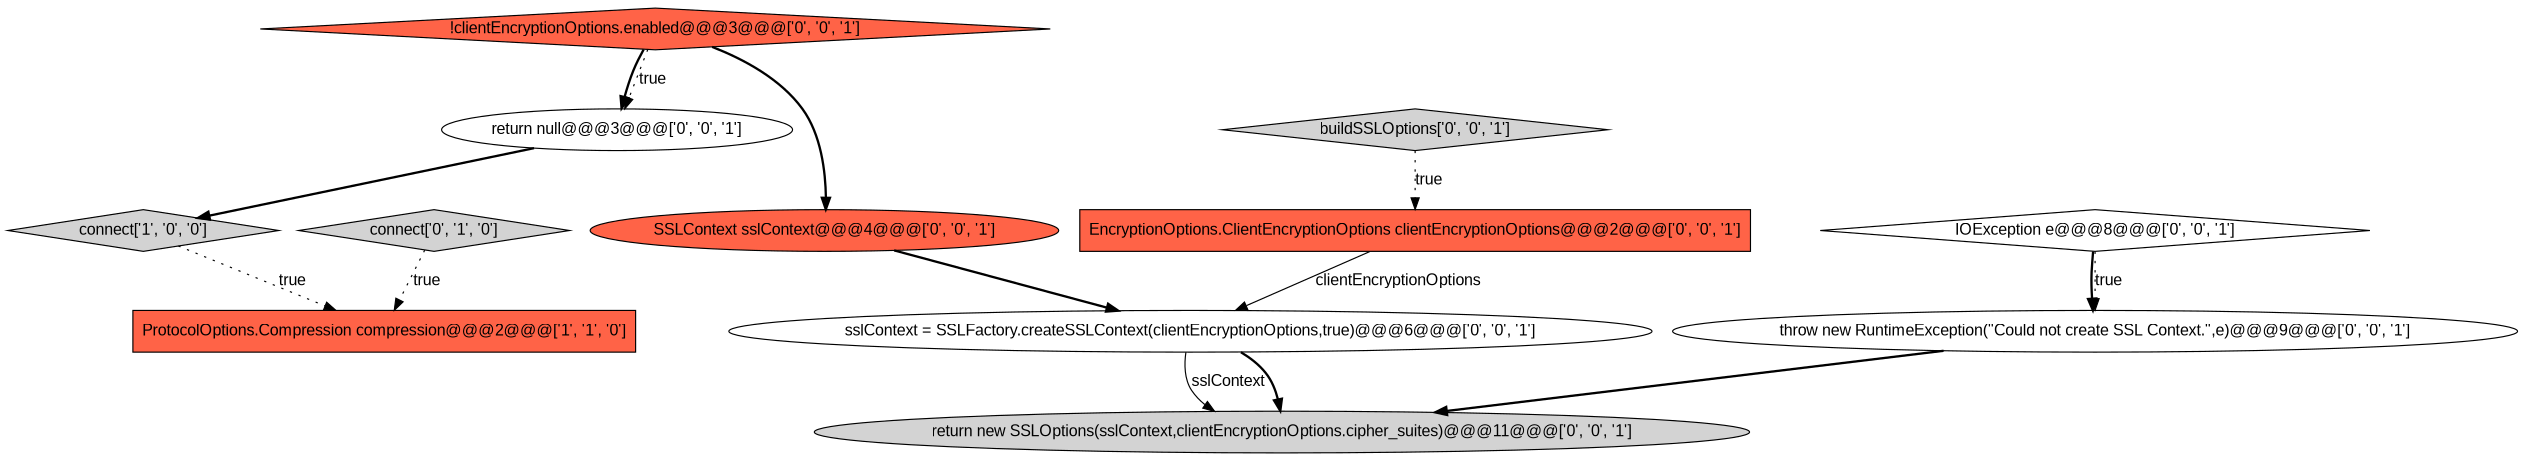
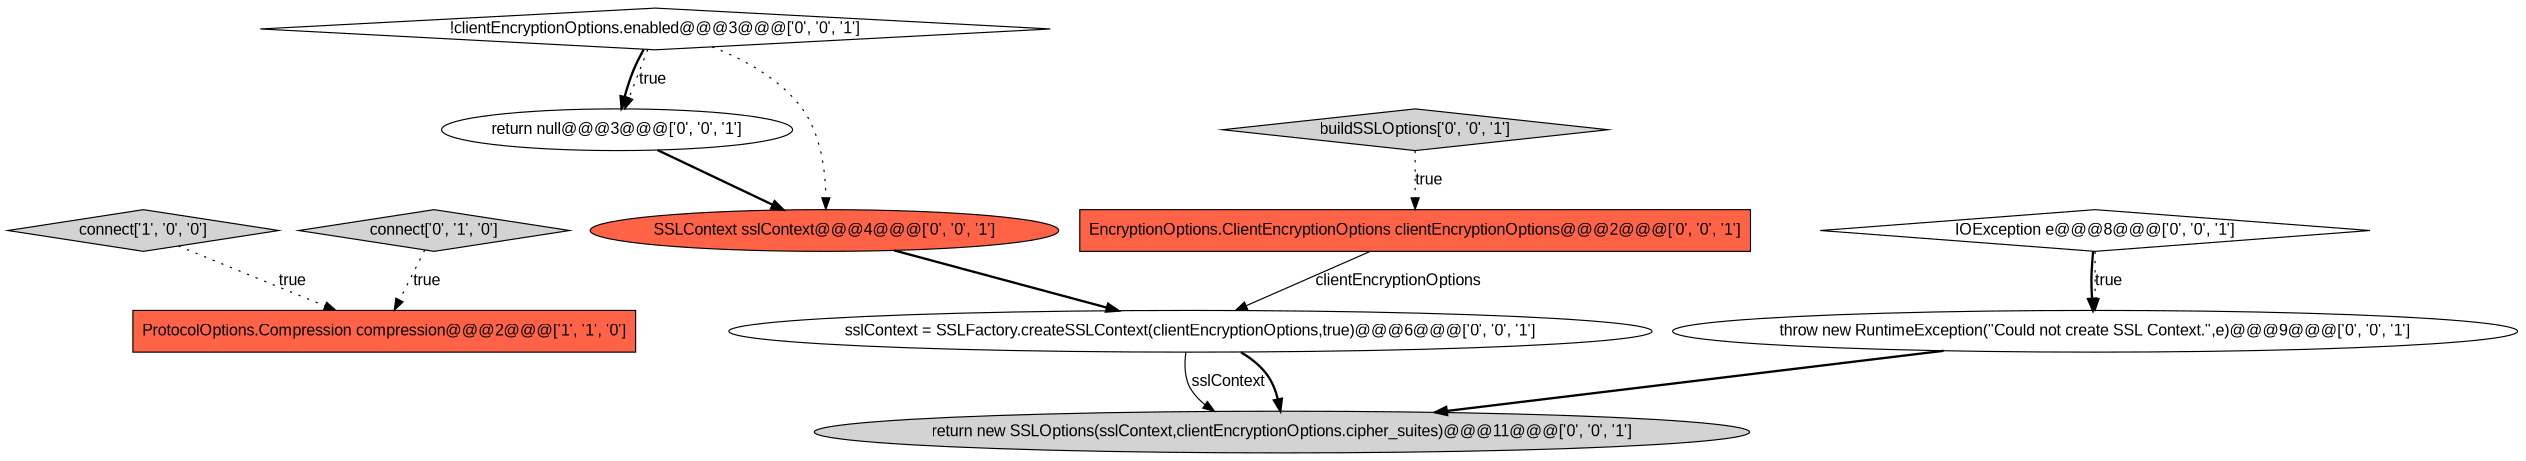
node "!clientEncryptionOptions.enabled@@@3@@@['0', '0', '1']": fillcolor tomato -> white
edge "!clientEncryptionOptions.enabled@@@3@@@['0', '0', '1']" -> "SSLContext sslContext@@@4@@@['0', '0', '1']": style bold -> dotted
edge "return null@@@3@@@['0', '0', '1']" -> "connect['1', '0', '0']": now "return null@@@3@@@['0', '0', '1']" -> "SSLContext sslContext@@@4@@@['0', '0', '1']"
